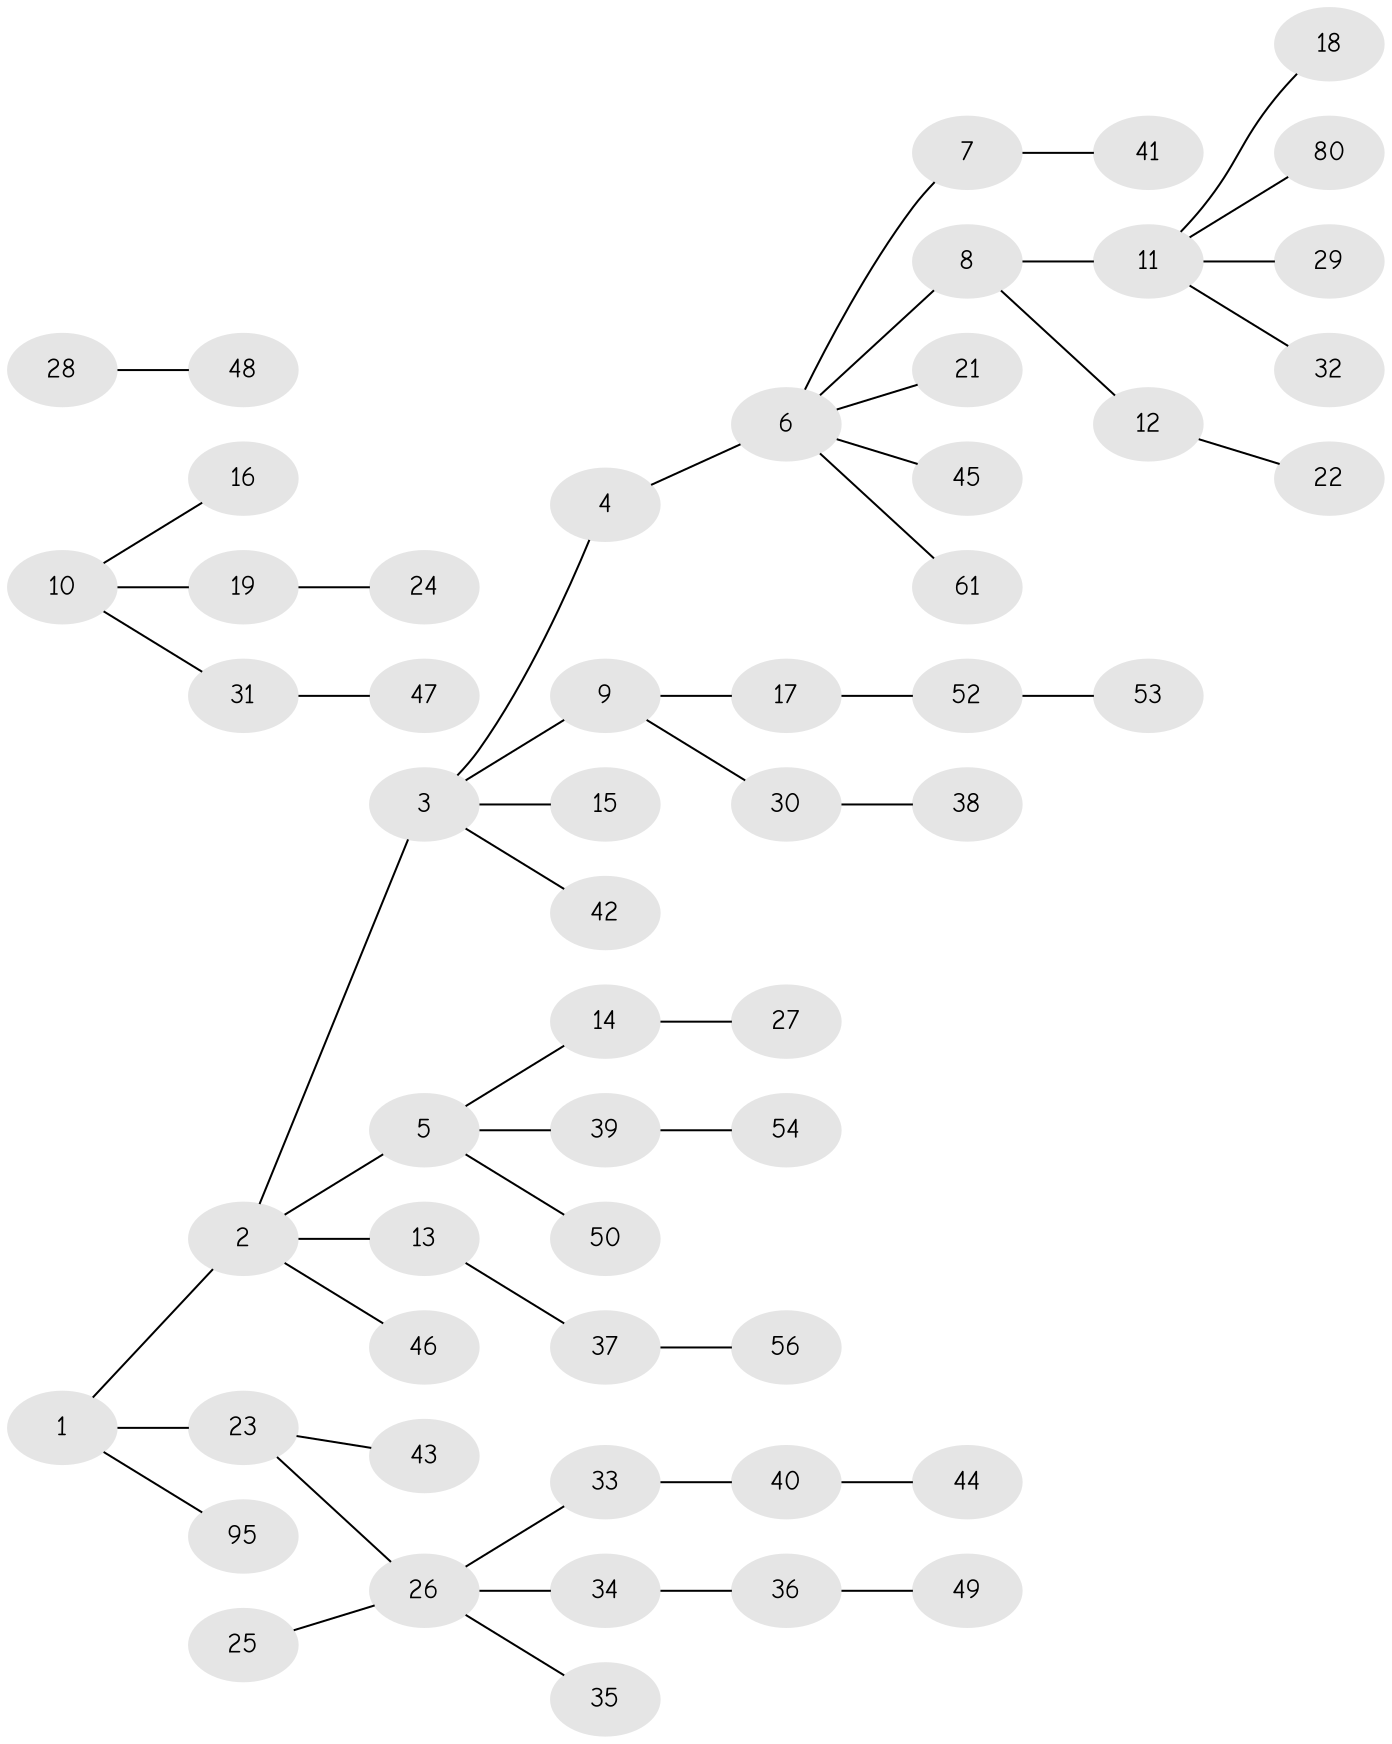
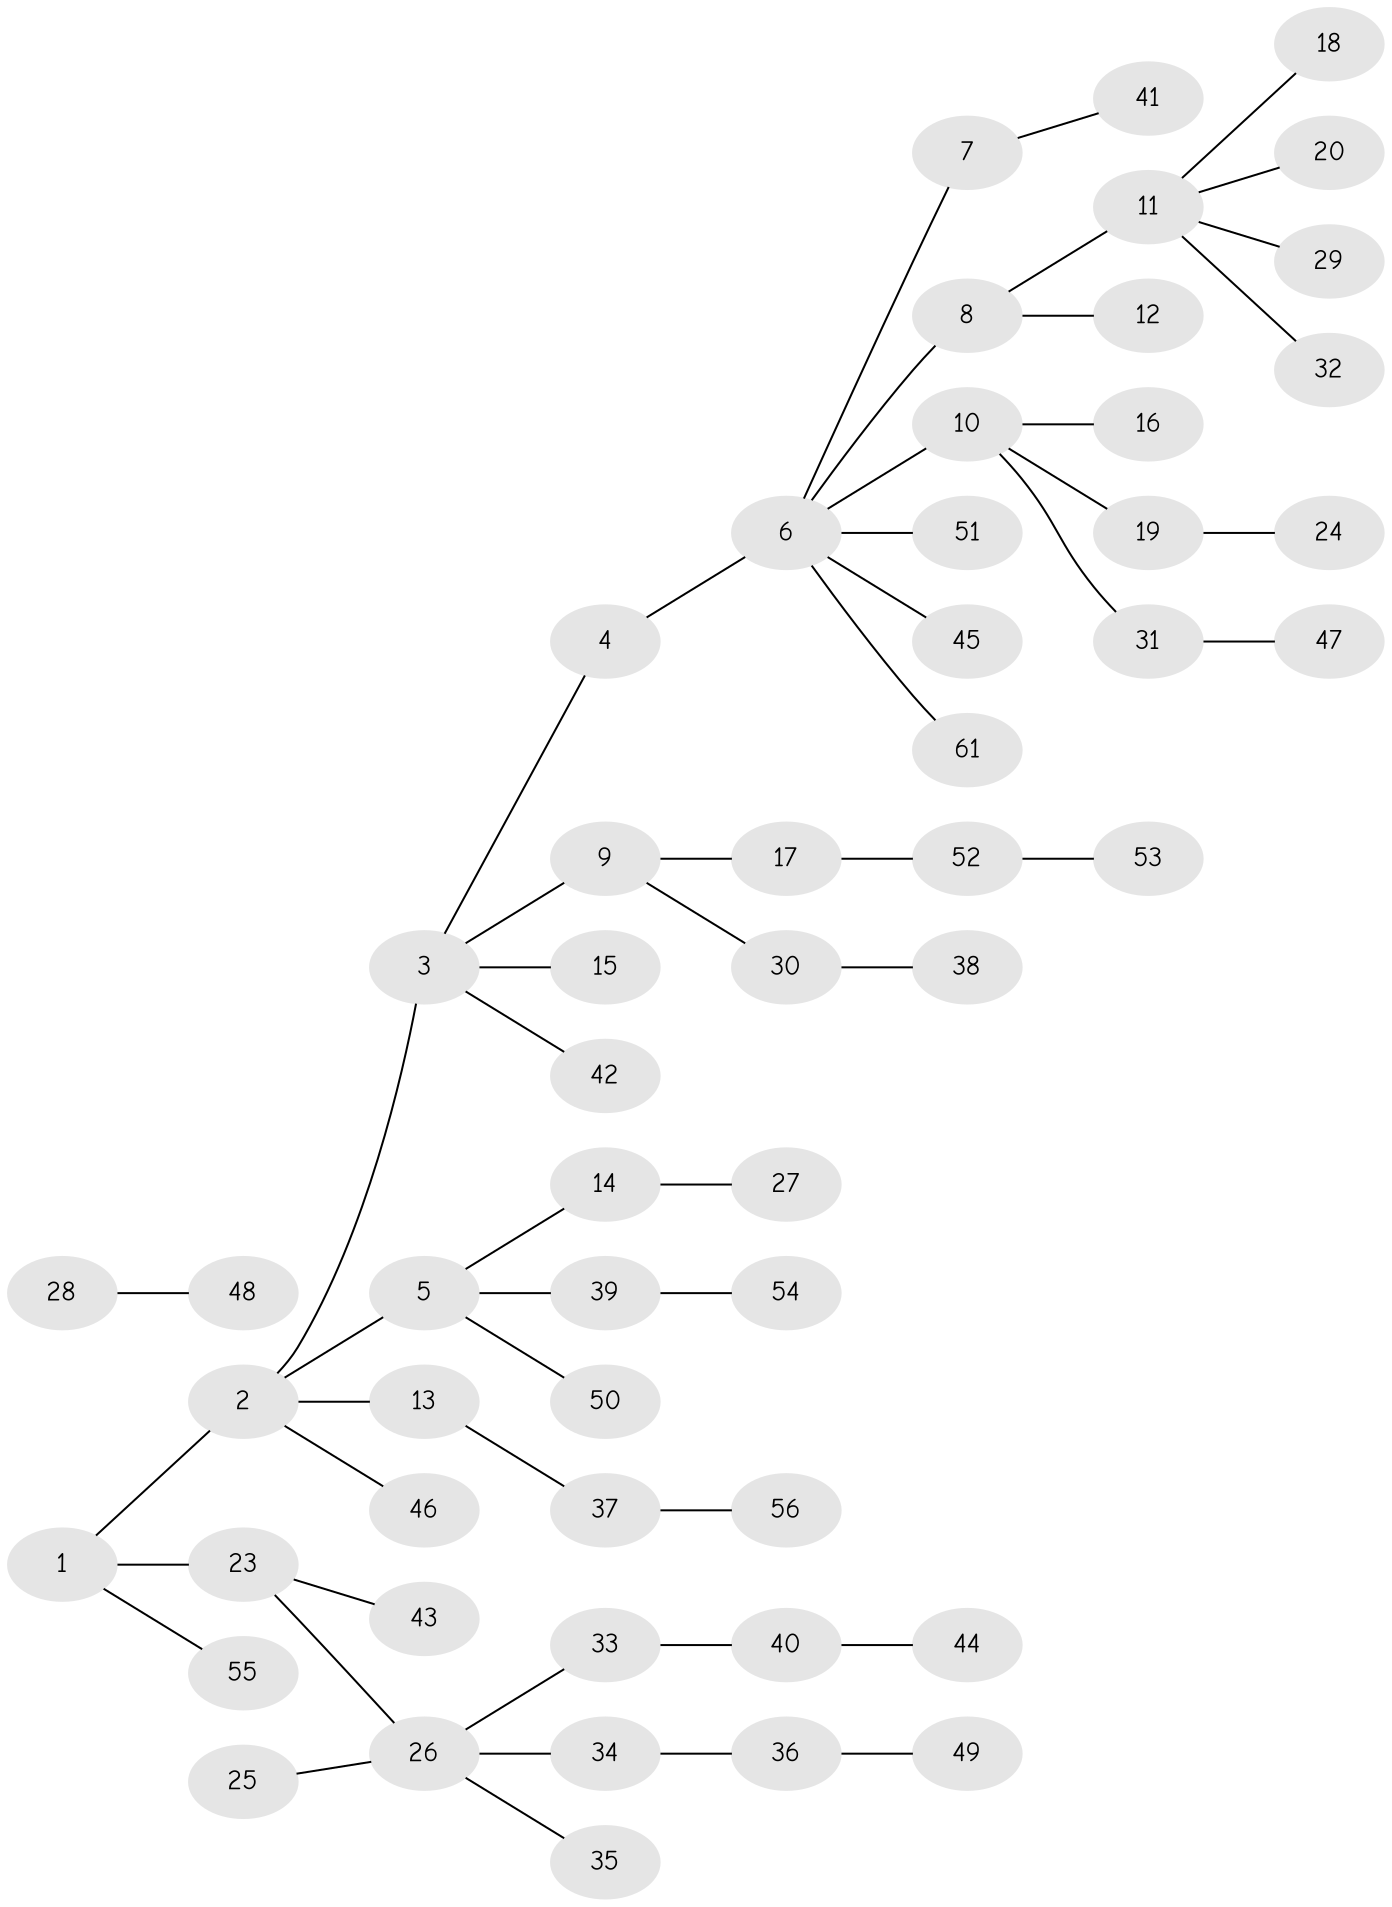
node "80": label "80" -> "20"
node "21": label "21" -> "51"
edge "10" -- "6": added
node "22": removed
node "95": label "95" -> "55"
